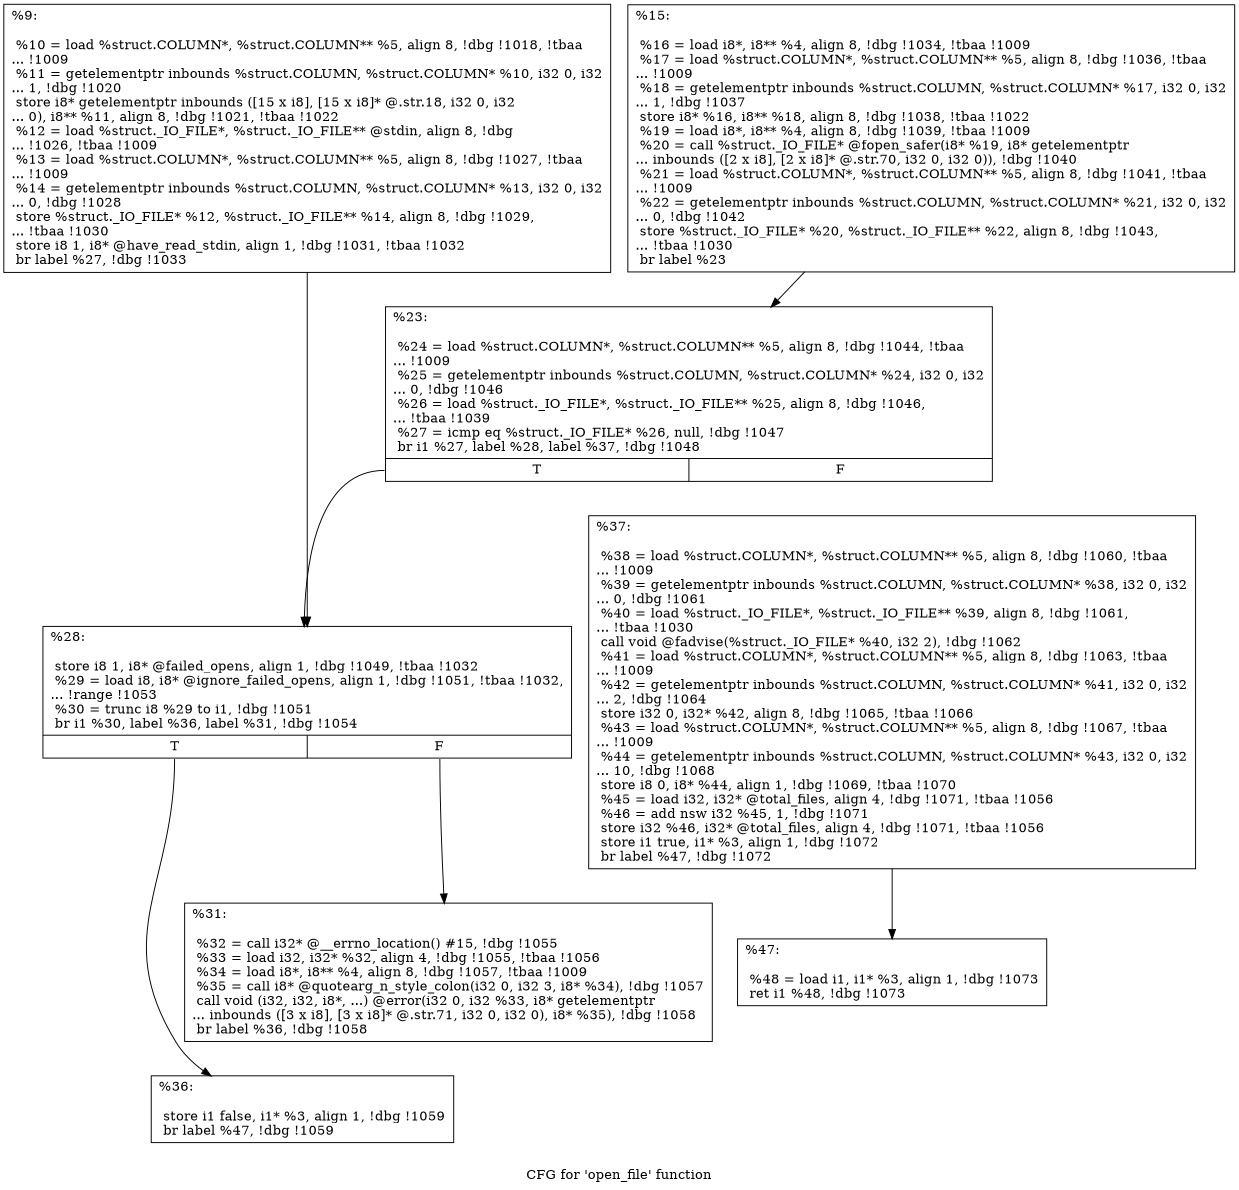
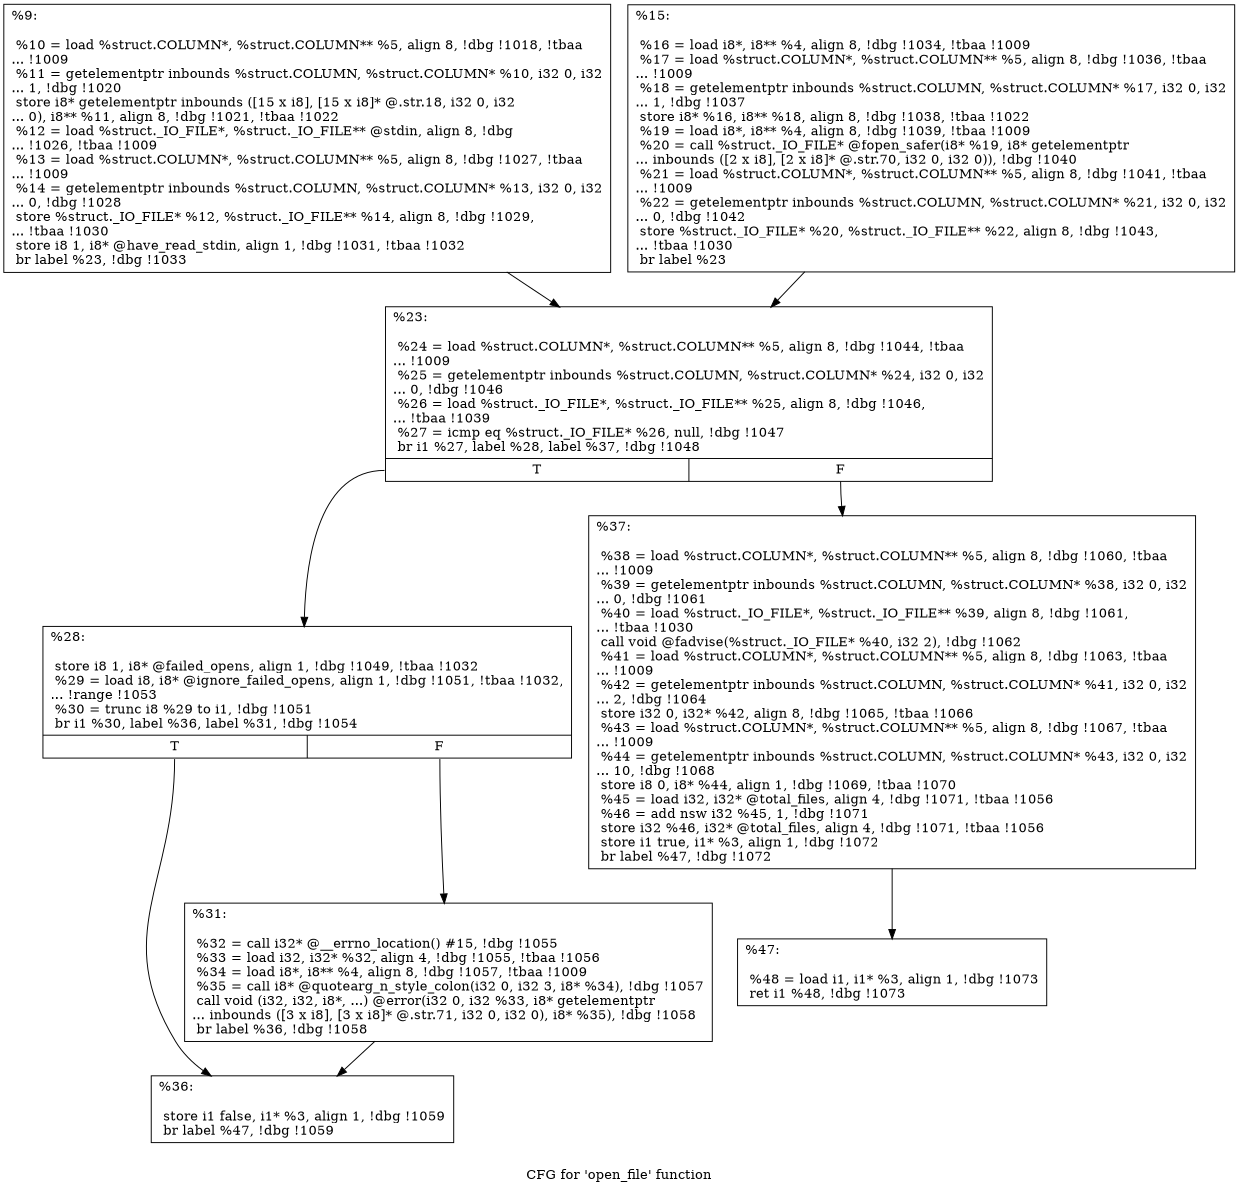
node "%9:": text "br label %27, !dbg !1033" -> "br label %23, !dbg !1033"
edge "%9:" -> "%28:": now "%9:" -> "%23:"
edge "%23:" -> "%37:": added
edge "%31:" -> "%36:": added
